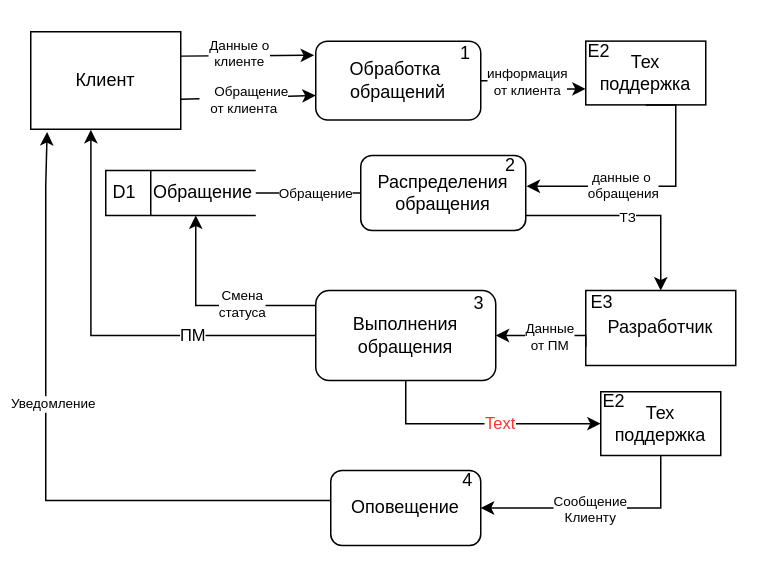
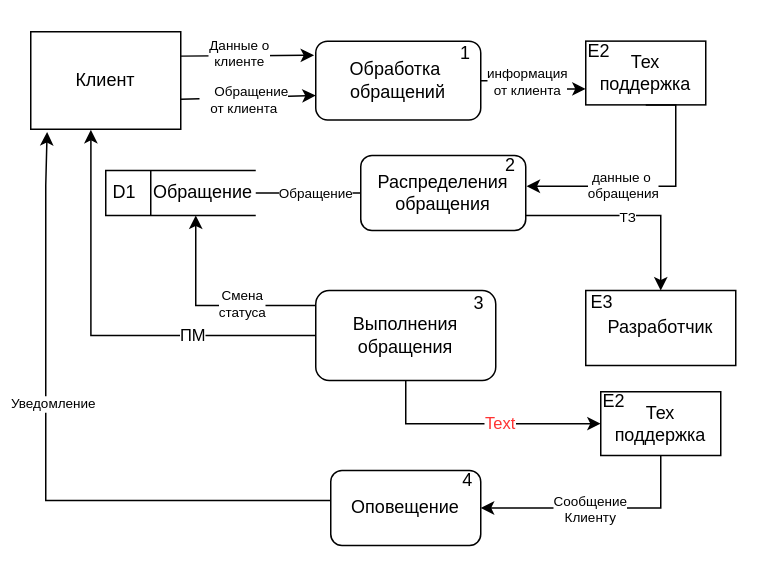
edge "Разработчик" -> "Выполненияобращения": removed, label "Данные от ПМ"
